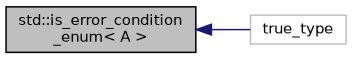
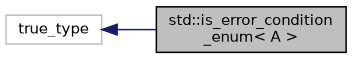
edge "true_type" -> "std::is_error_condition _enum< A >": reversed
